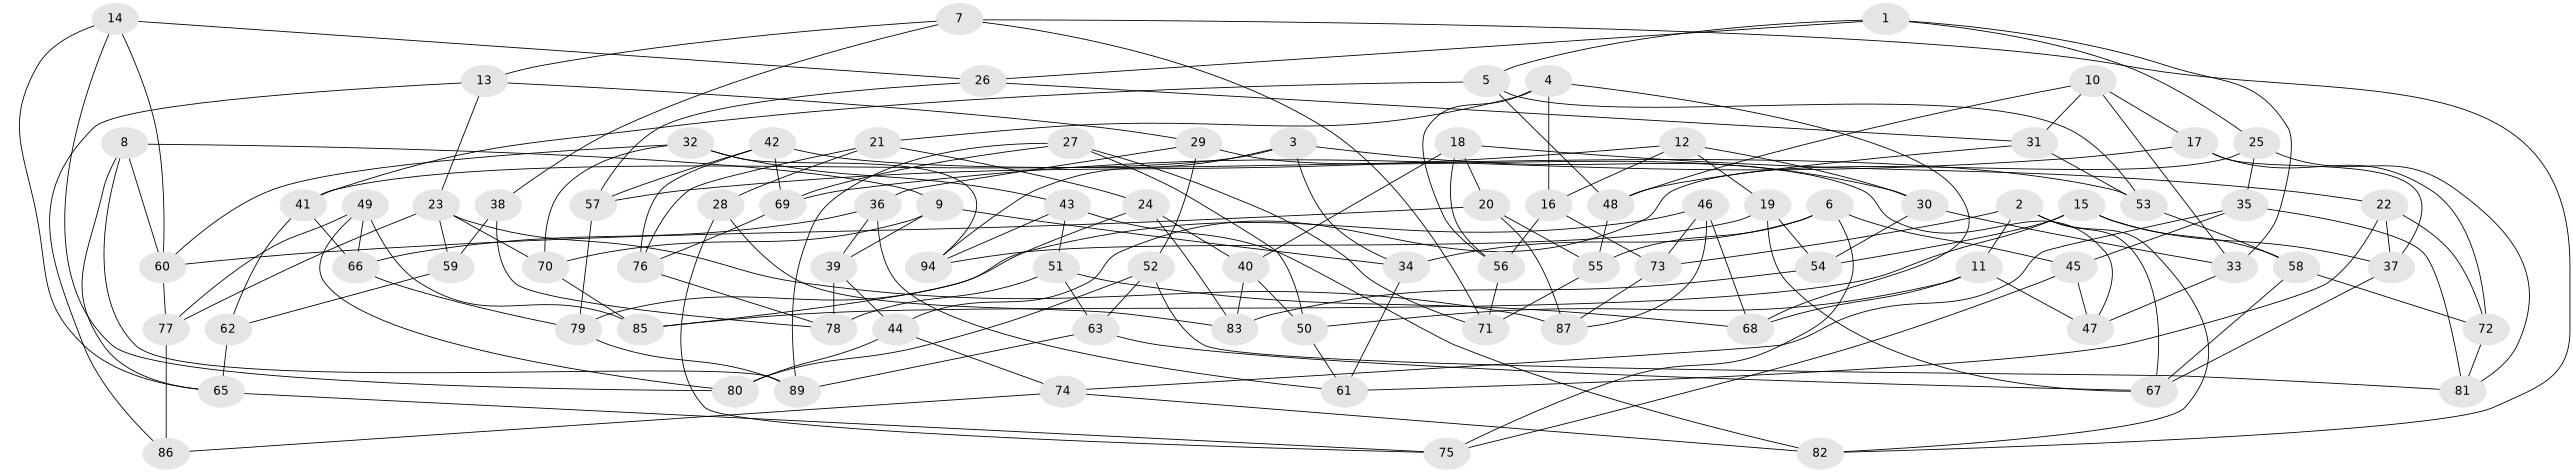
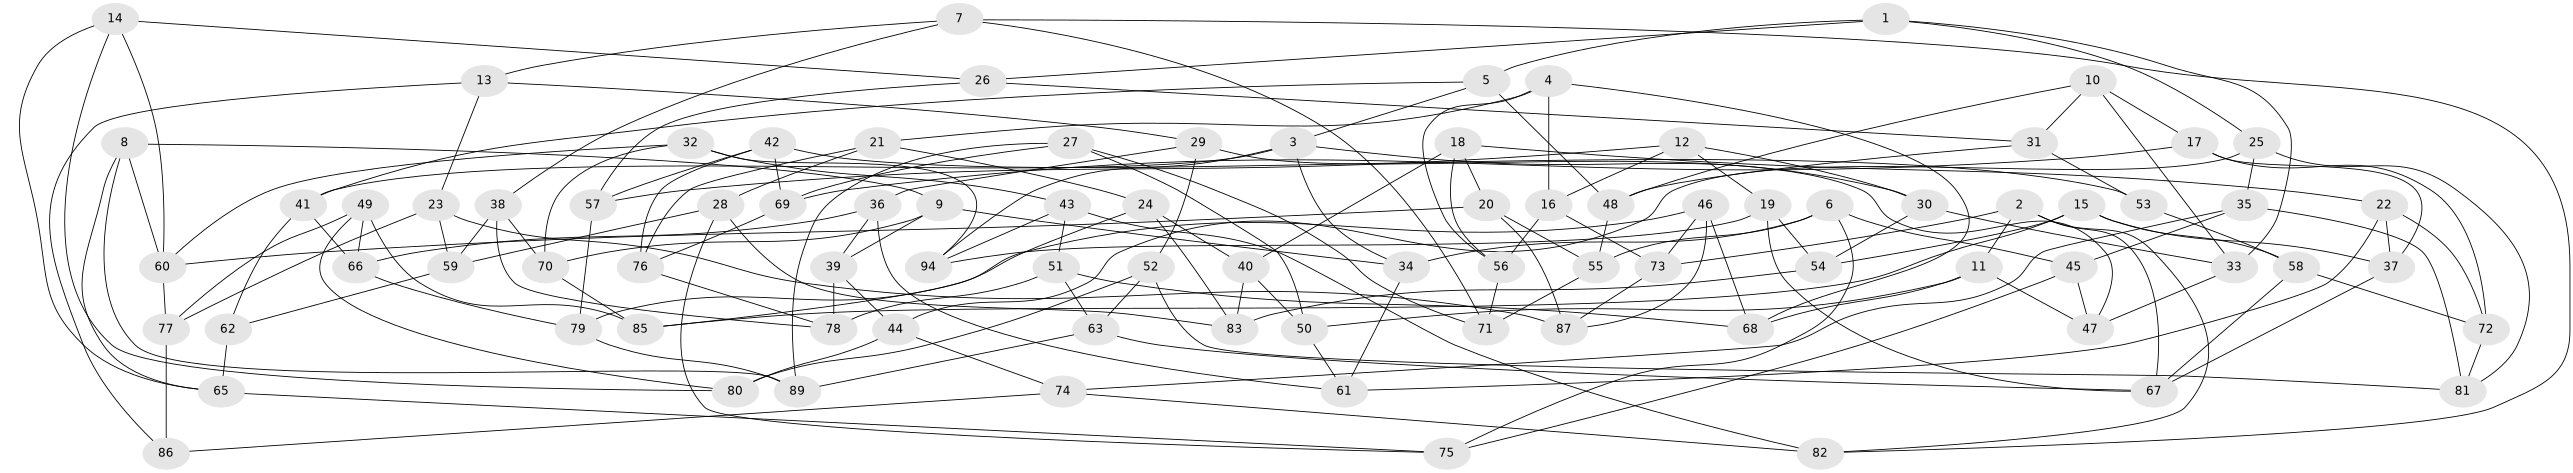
edge "5" -- "53": now "5" -- "3"
edge "28" -- "59": added
edge "23" -- "70": now "38" -- "70"
